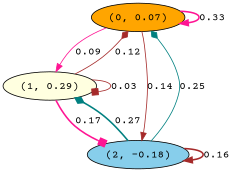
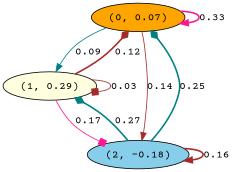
edge "(0, 0.07)" -> "(1, 0.29)": color deeppink -> teal
edge "(1, 0.29)" -> "(0, 0.07)": style solid -> bold
edge "(2, -0.18)" -> "(0, 0.07)": style solid -> bold
edge "(1, 0.29)" -> "(2, -0.18)": style bold -> solid
